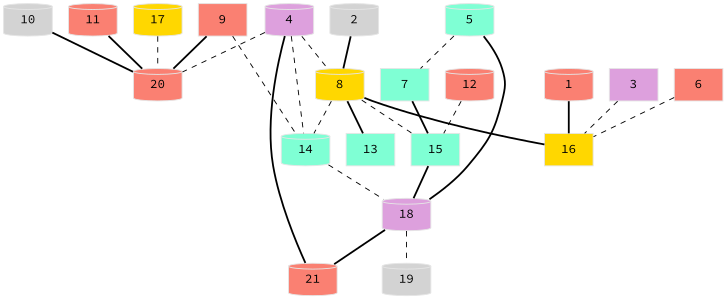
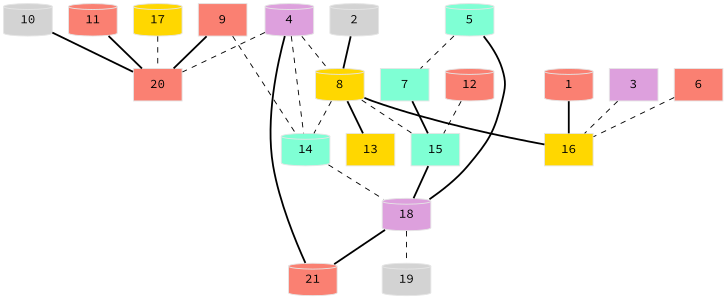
node "20": shape cylinder -> box
node "13": fillcolor aquamarine -> gold
